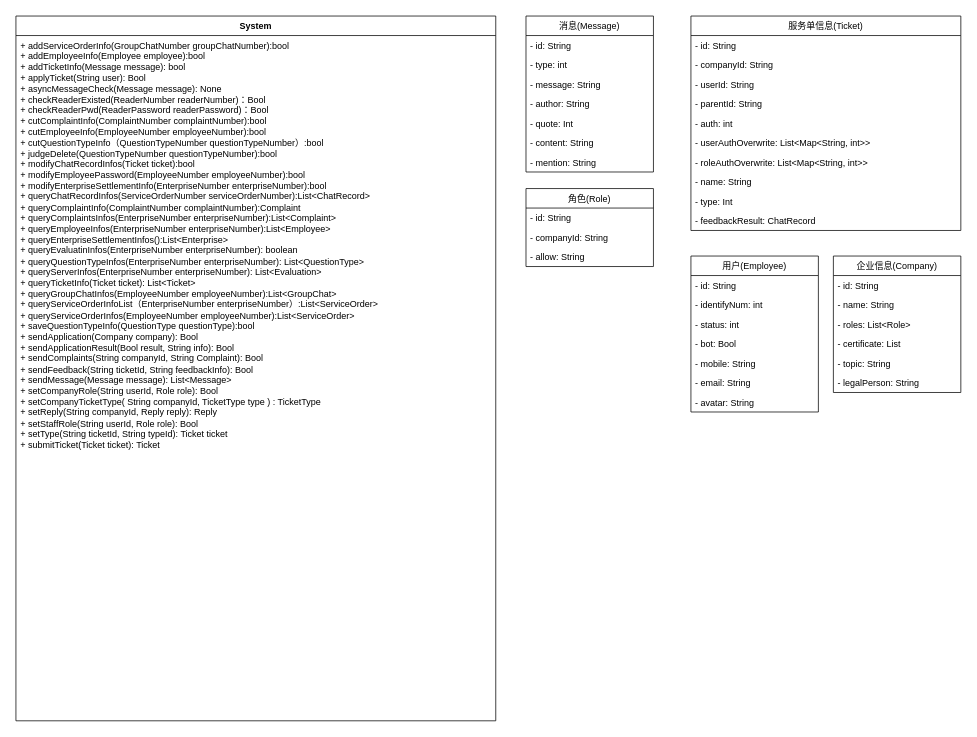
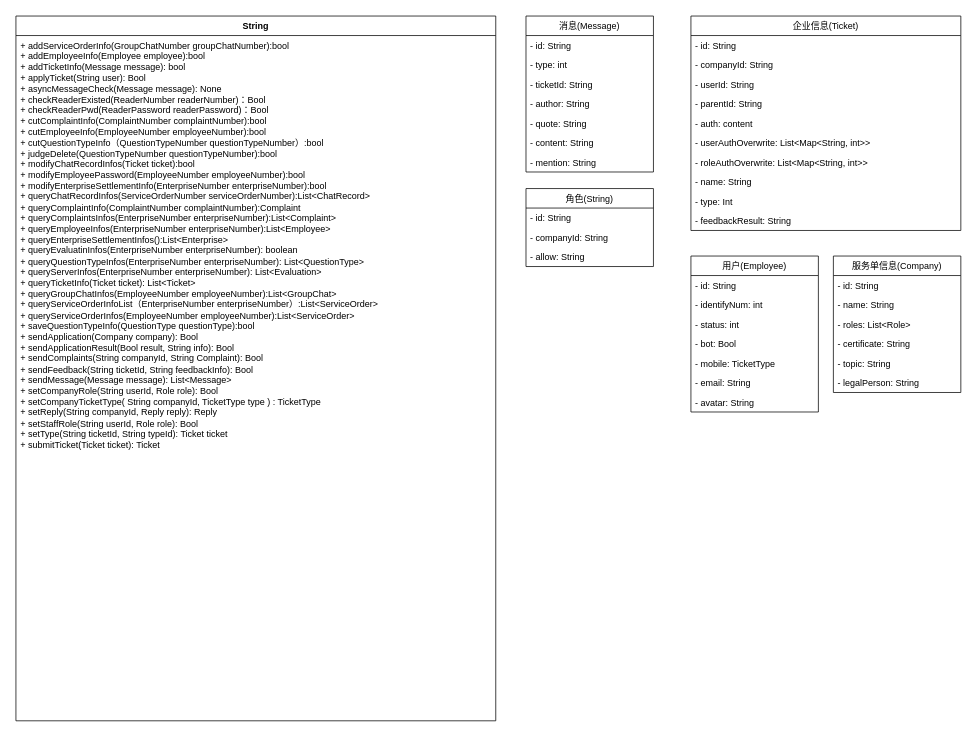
node "System": label "System" -> "String"
node "服务单信息(Ticket)": label "服务单信息(Ticket)" -> "企业信息(Ticket)"
node "- message: String": label "- message: String" -> "- ticketId: String"
node "- quote: Int": label "- quote: Int" -> "- quote: String"
node "- auth: int": label "- auth: int" -> "- auth: content"
node "角色(Role)": label "角色(Role)" -> "角色(String)"
node "- feedbackResult: ChatRecord": label "- feedbackResult: ChatRecord" -> "- feedbackResult: String"
node "企业信息(Company)": label "企业信息(Company)" -> "服务单信息(Company)"
node "- certificate: List": label "- certificate: List" -> "- certificate: String"
node "- mobile: String": label "- mobile: String" -> "- mobile: TicketType"
